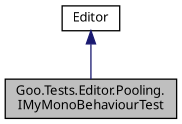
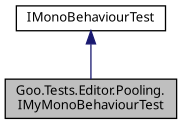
node "Editor": label "Editor" -> "IMonoBehaviourTest"
